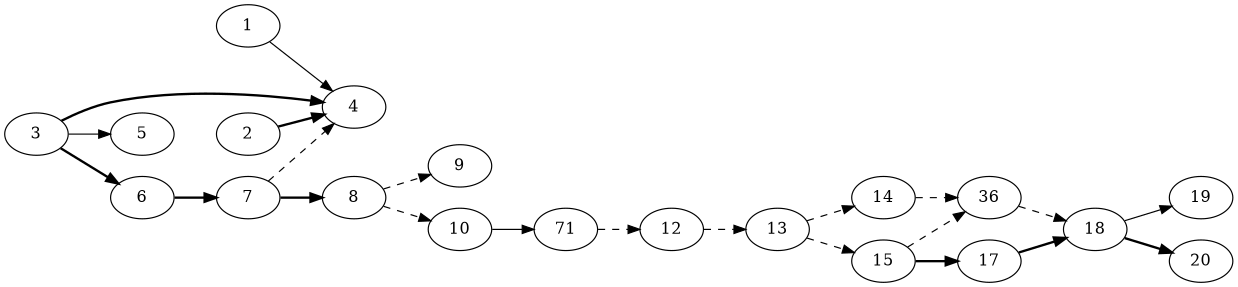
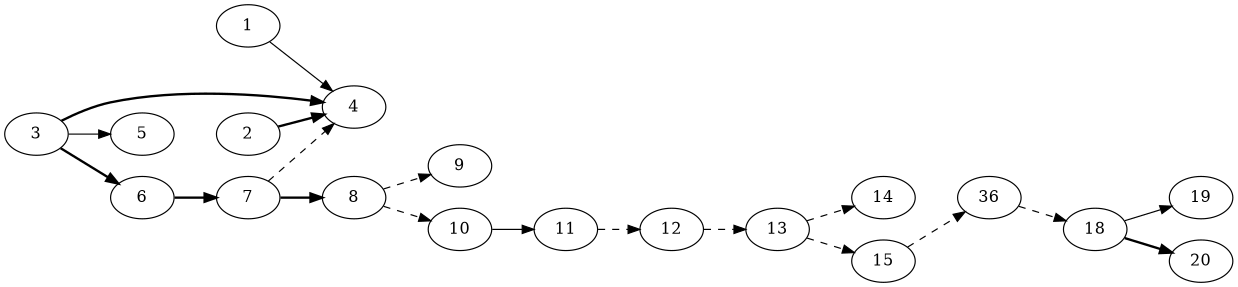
edge "14" -> "36": removed
node "71": label "71" -> "11"
node "17": removed
